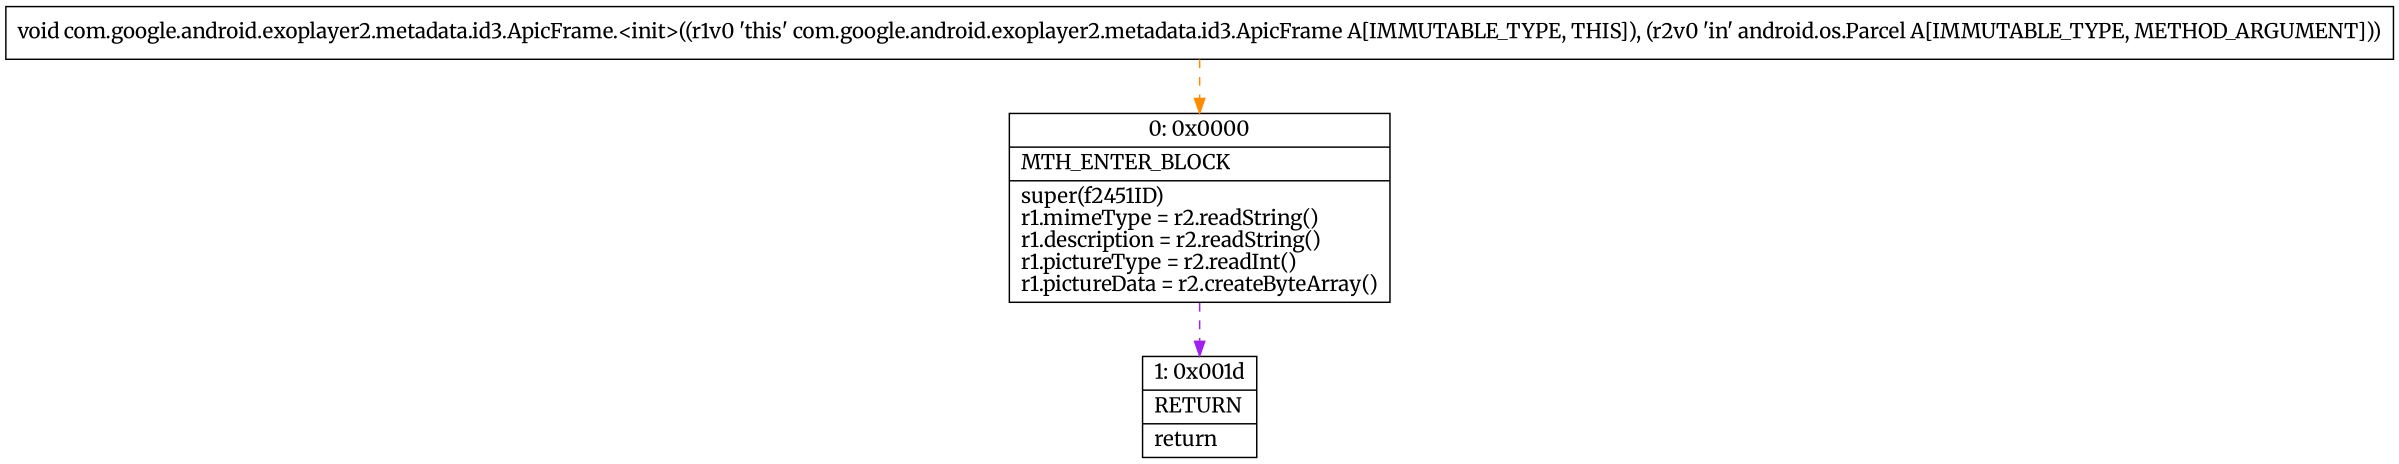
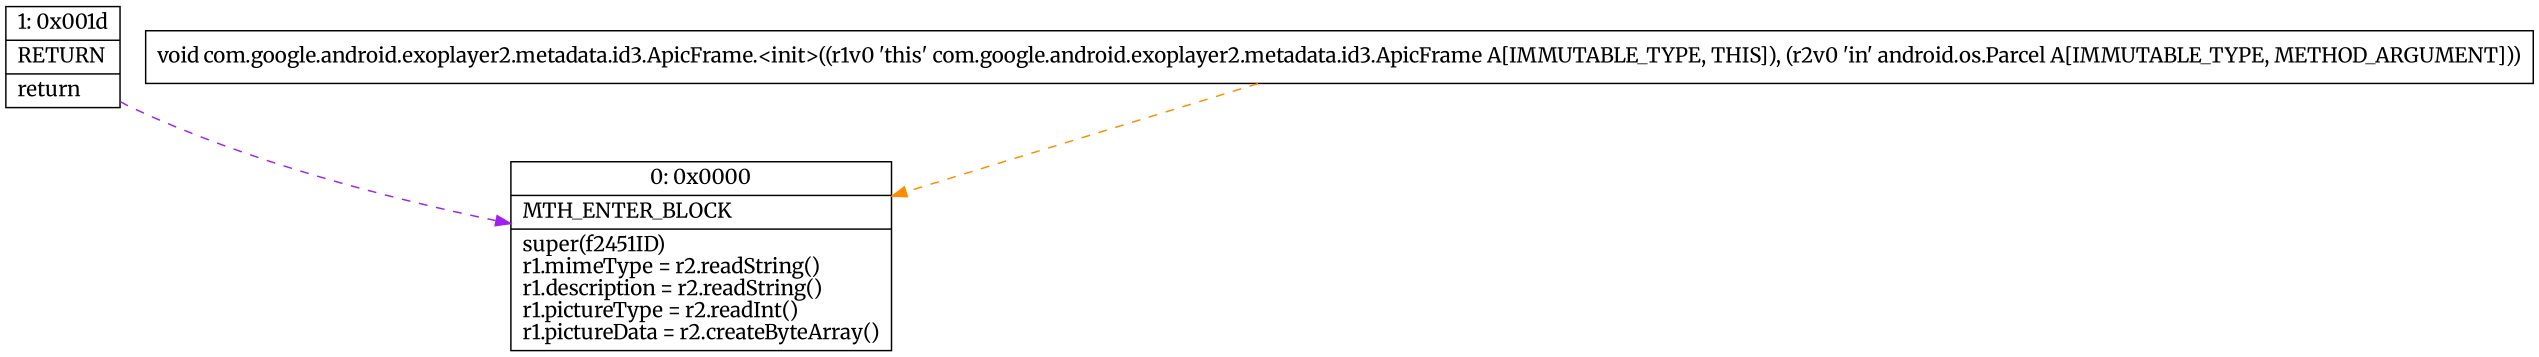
edge "0: 0x0000" -> "1: 0x001d": reversed
